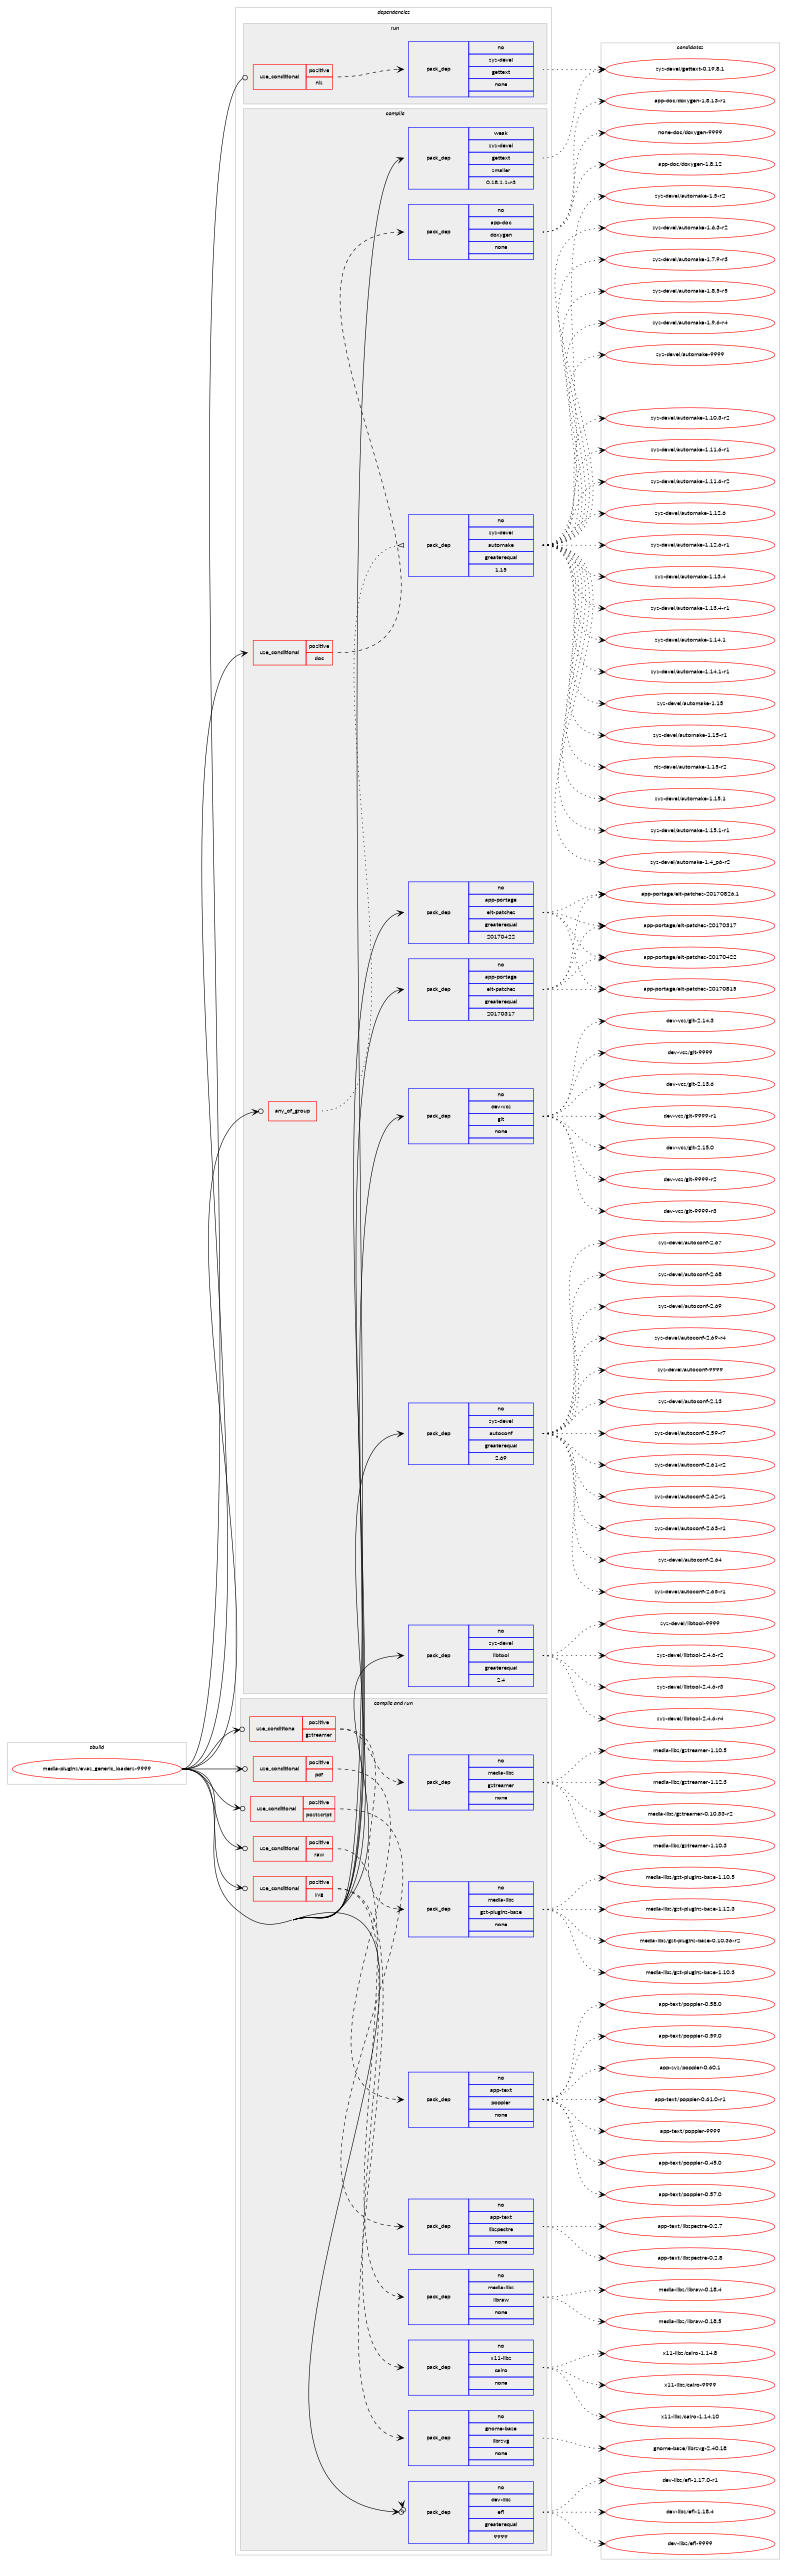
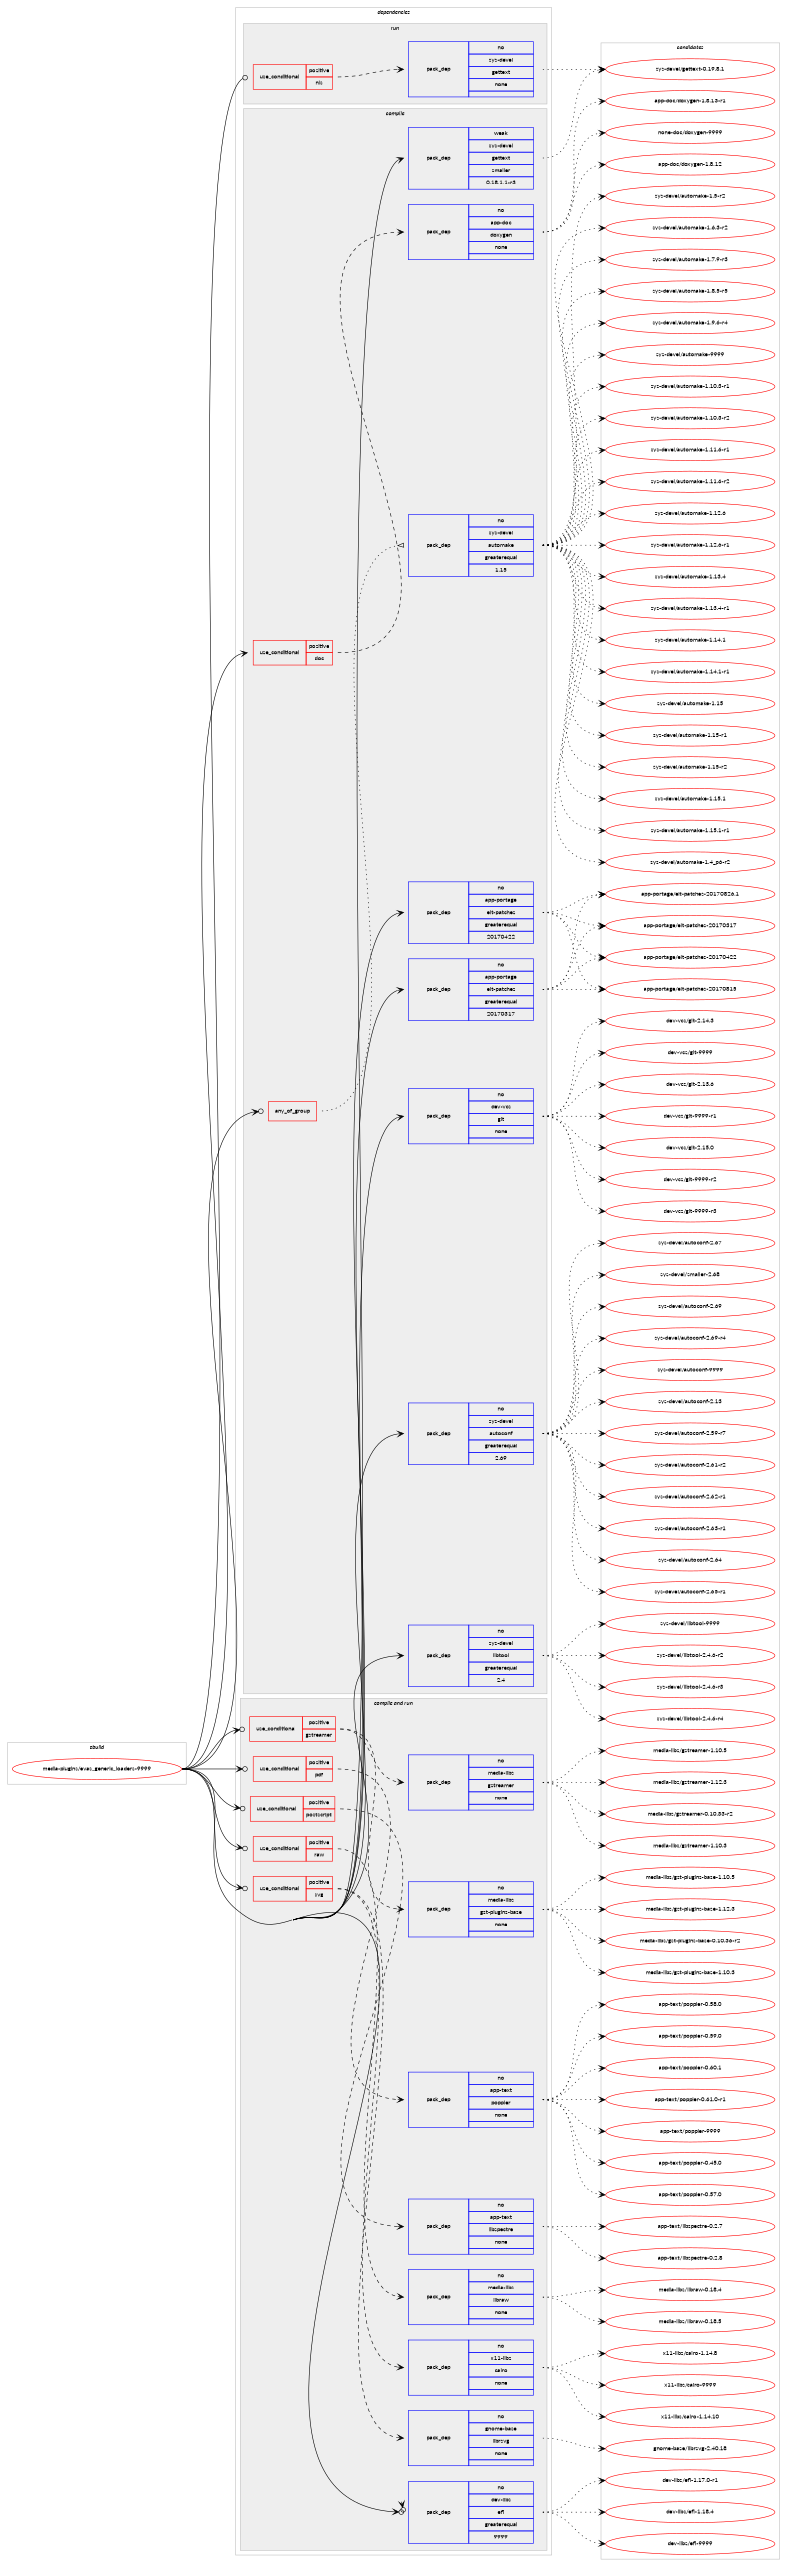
node "sys-devel/automake-1.10.3-r1": added
node "nls-devel/automake-1.15-r2": label "nls-devel/automake-1.15-r2" -> "sys-devel/automake-1.15-r2"
node "sys-devel/autoconf-2.68": label "sys-devel/autoconf-2.68" -> "sys-devel/smaller-2.68"
node "app-sys/poppler-0.60.1": label "app-sys/poppler-0.60.1" -> "app-text/poppler-0.60.1"
